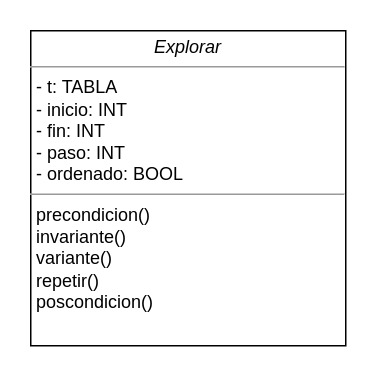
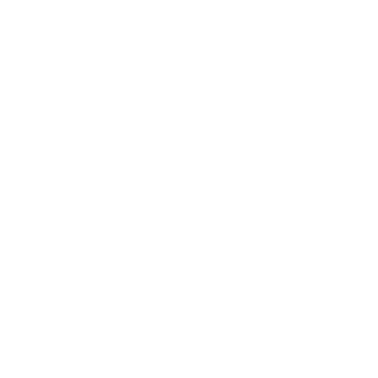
node "Explorar - t: TABLA - inicio: INT - fin: INT - paso: INT - ordenado: BOOL precondicion() invariante() variante() repetir() poscondicion()": removed
